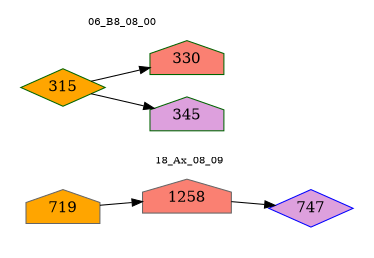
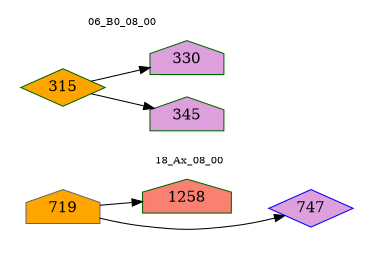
cluster "06_B8_08_00": label "06_B8_08_00" -> "06_B0_08_00"
node "330": fillcolor salmon -> plum
cluster "18_Ax_08_09": label "18_Ax_08_09" -> "18_Ax_08_00"
node "1258": color gray40 -> darkgreen
edge "1258" -> "747": now "719" -> "747"
